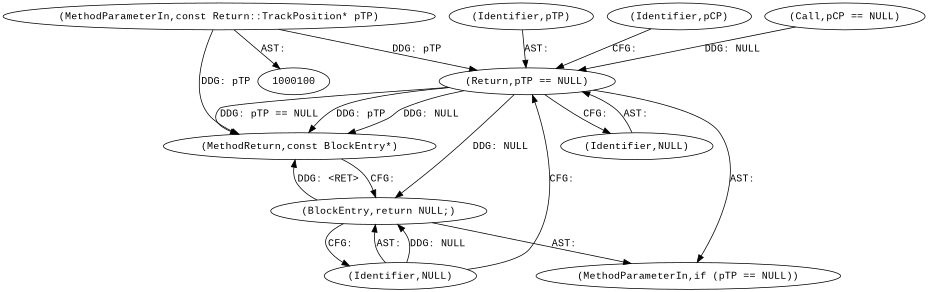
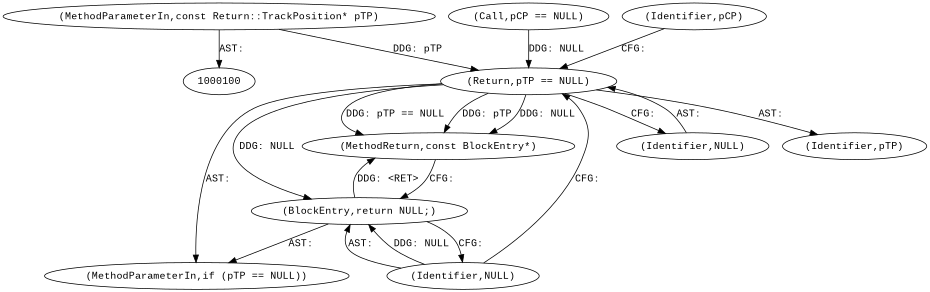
edge "(Identifier,pTP)" -> "(Return,pTP == NULL)": reversed
edge "(MethodParameterIn,const Return::TrackPosition* pTP)" -> "(MethodReturn,const BlockEntry*)": removed, label "DDG: pTP"
